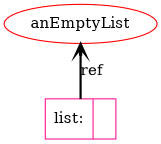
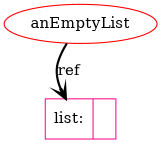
edge "list:" -> "anEmptyList": reversed
